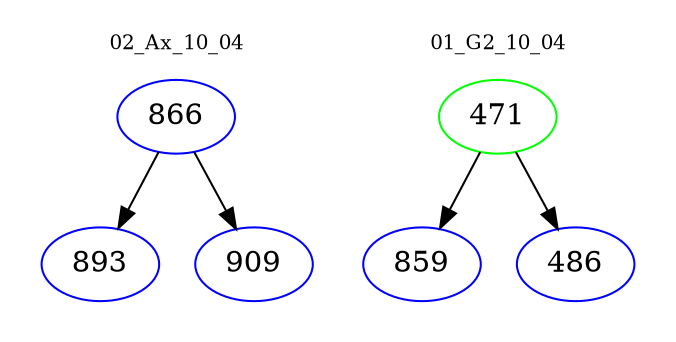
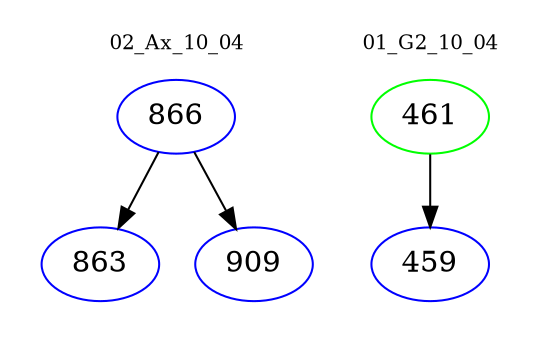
node "471": label "471" -> "461"
node "893": label "893" -> "863"
node "859": label "859" -> "459"
node "486": removed
